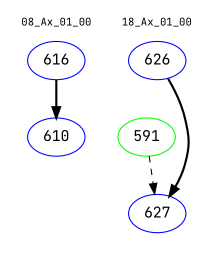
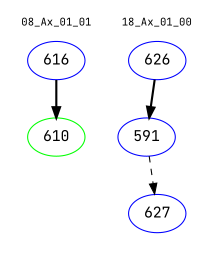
cluster "08_Ax_01_00": label "08_Ax_01_00" -> "08_Ax_01_01"
edge "626" -> "627": now "626" -> "591"
node "610": color blue -> green
node "591": color green -> blue
